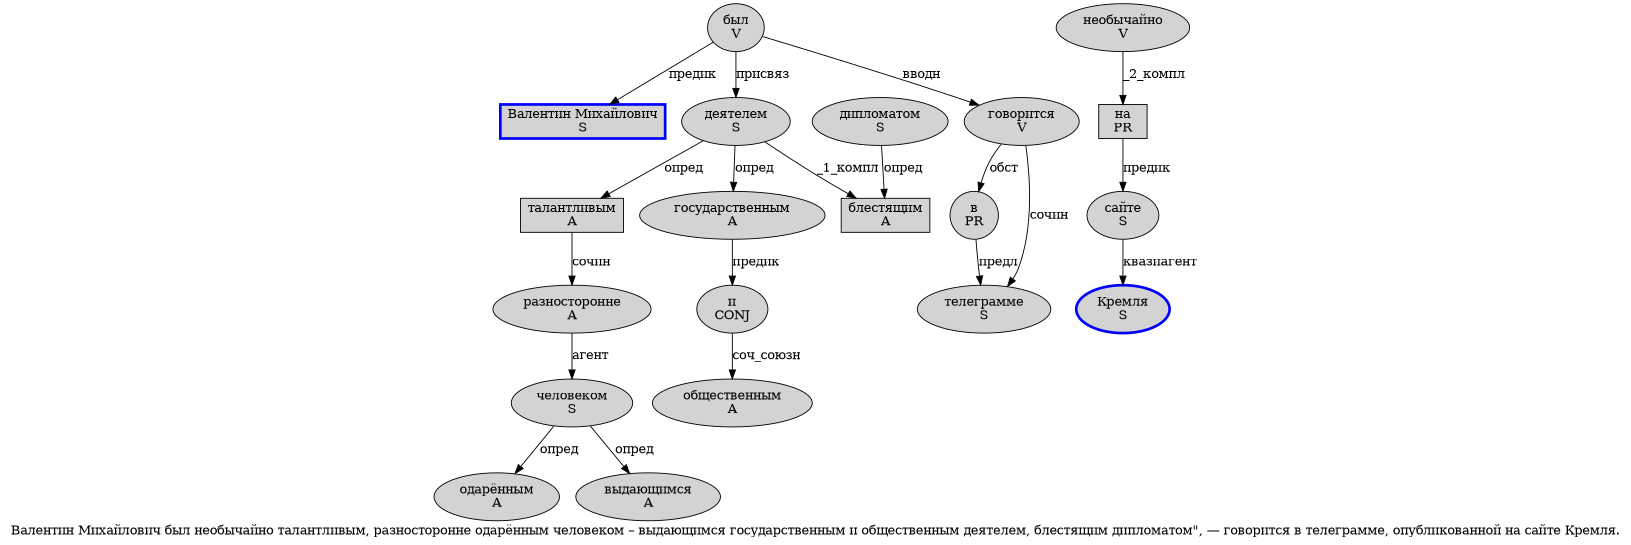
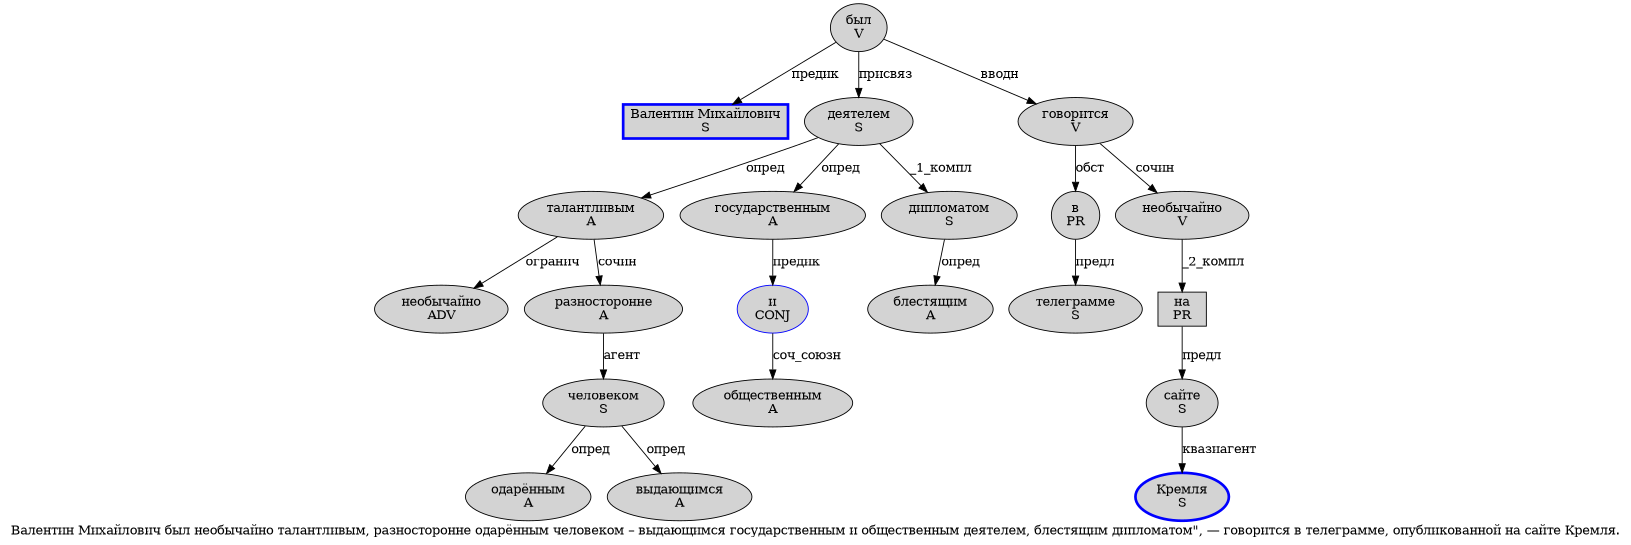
edge "на PR" -> "сайте S": label "предик" -> "предл"
edge "деятелем S" -> "блестящим A": now "деятелем S" -> "дипломатом S"
edge "говорится V" -> "телеграмме S": now "говорится V" -> "необычайно V"
node "талантливым A": shape box -> ellipse
node "блестящим A": shape box -> ellipse
node "необычайно ADV": added
node "и CONJ": color black -> blue
